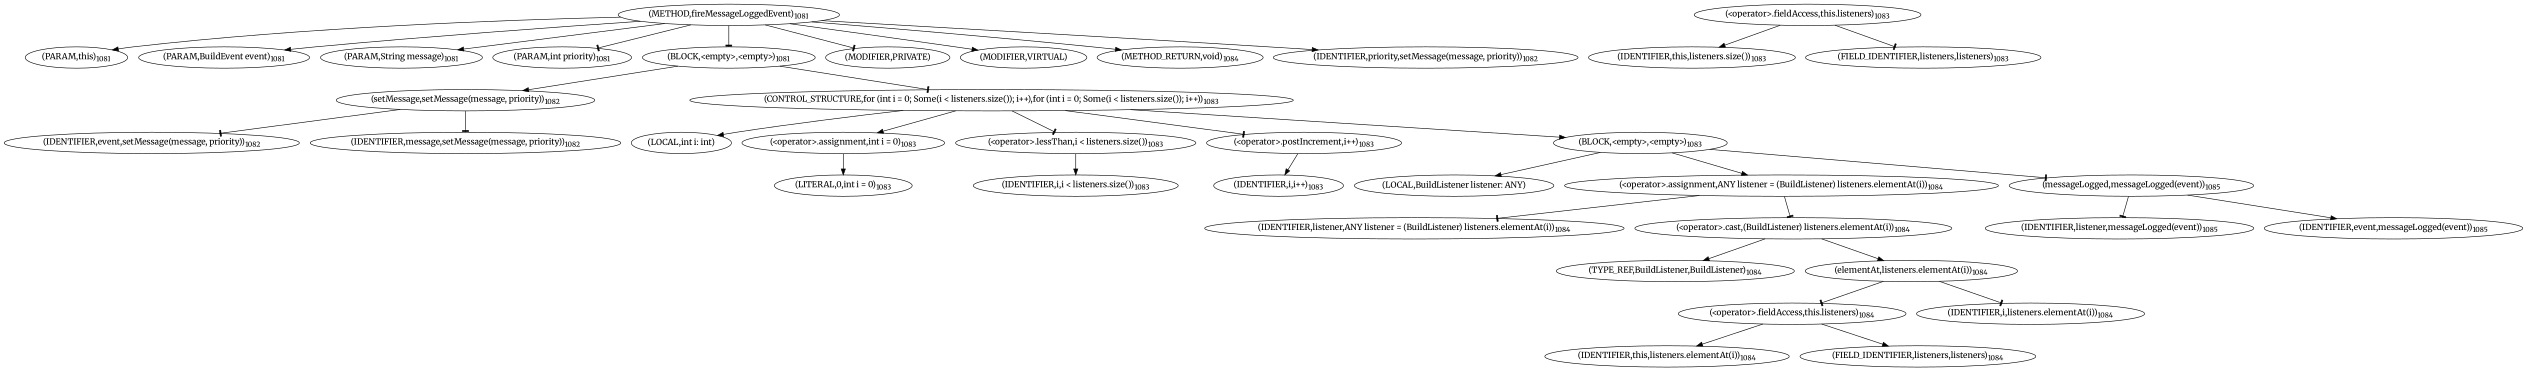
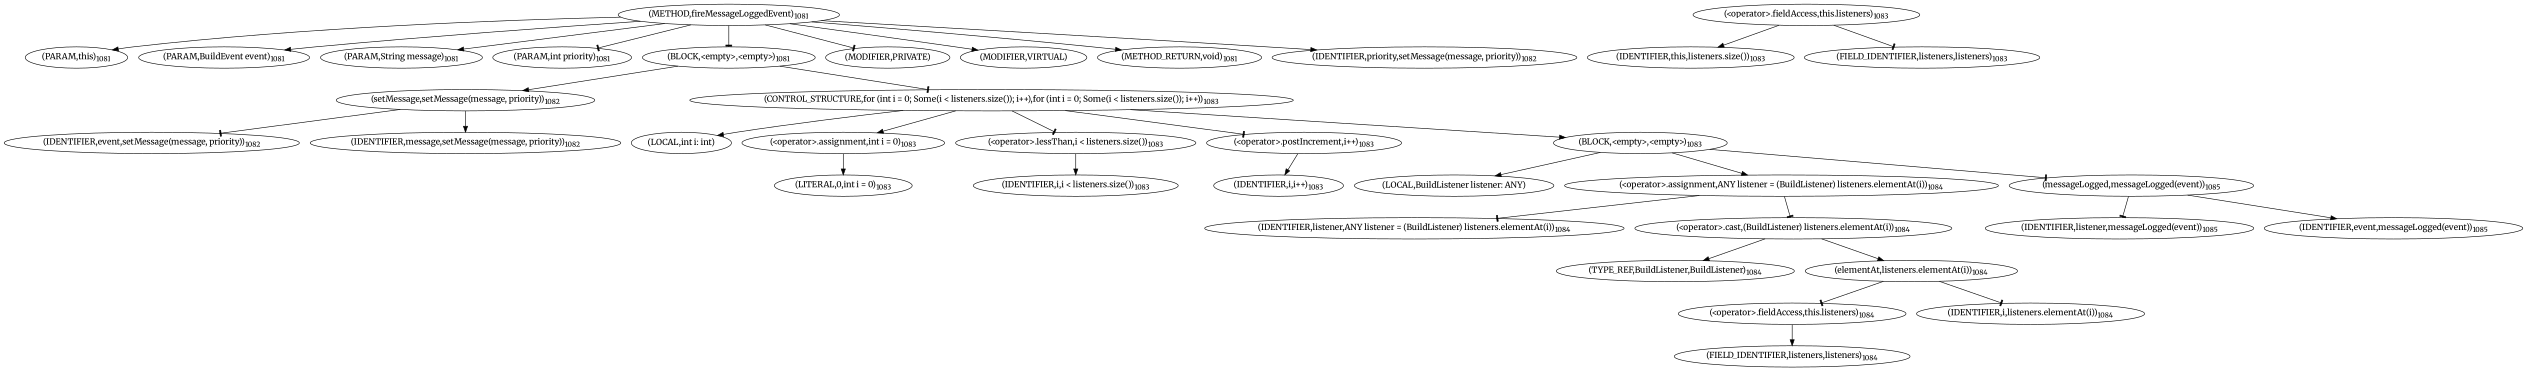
node "(METHOD_RETURN,void)": text "1084" -> "1081"
edge "(setMessage,setMessage(message, priority))" -> "(IDENTIFIER,message,setMessage(message, priority))": arrowhead tee -> normal
node "(IDENTIFIER,this,listeners.elementAt(i))": removed
